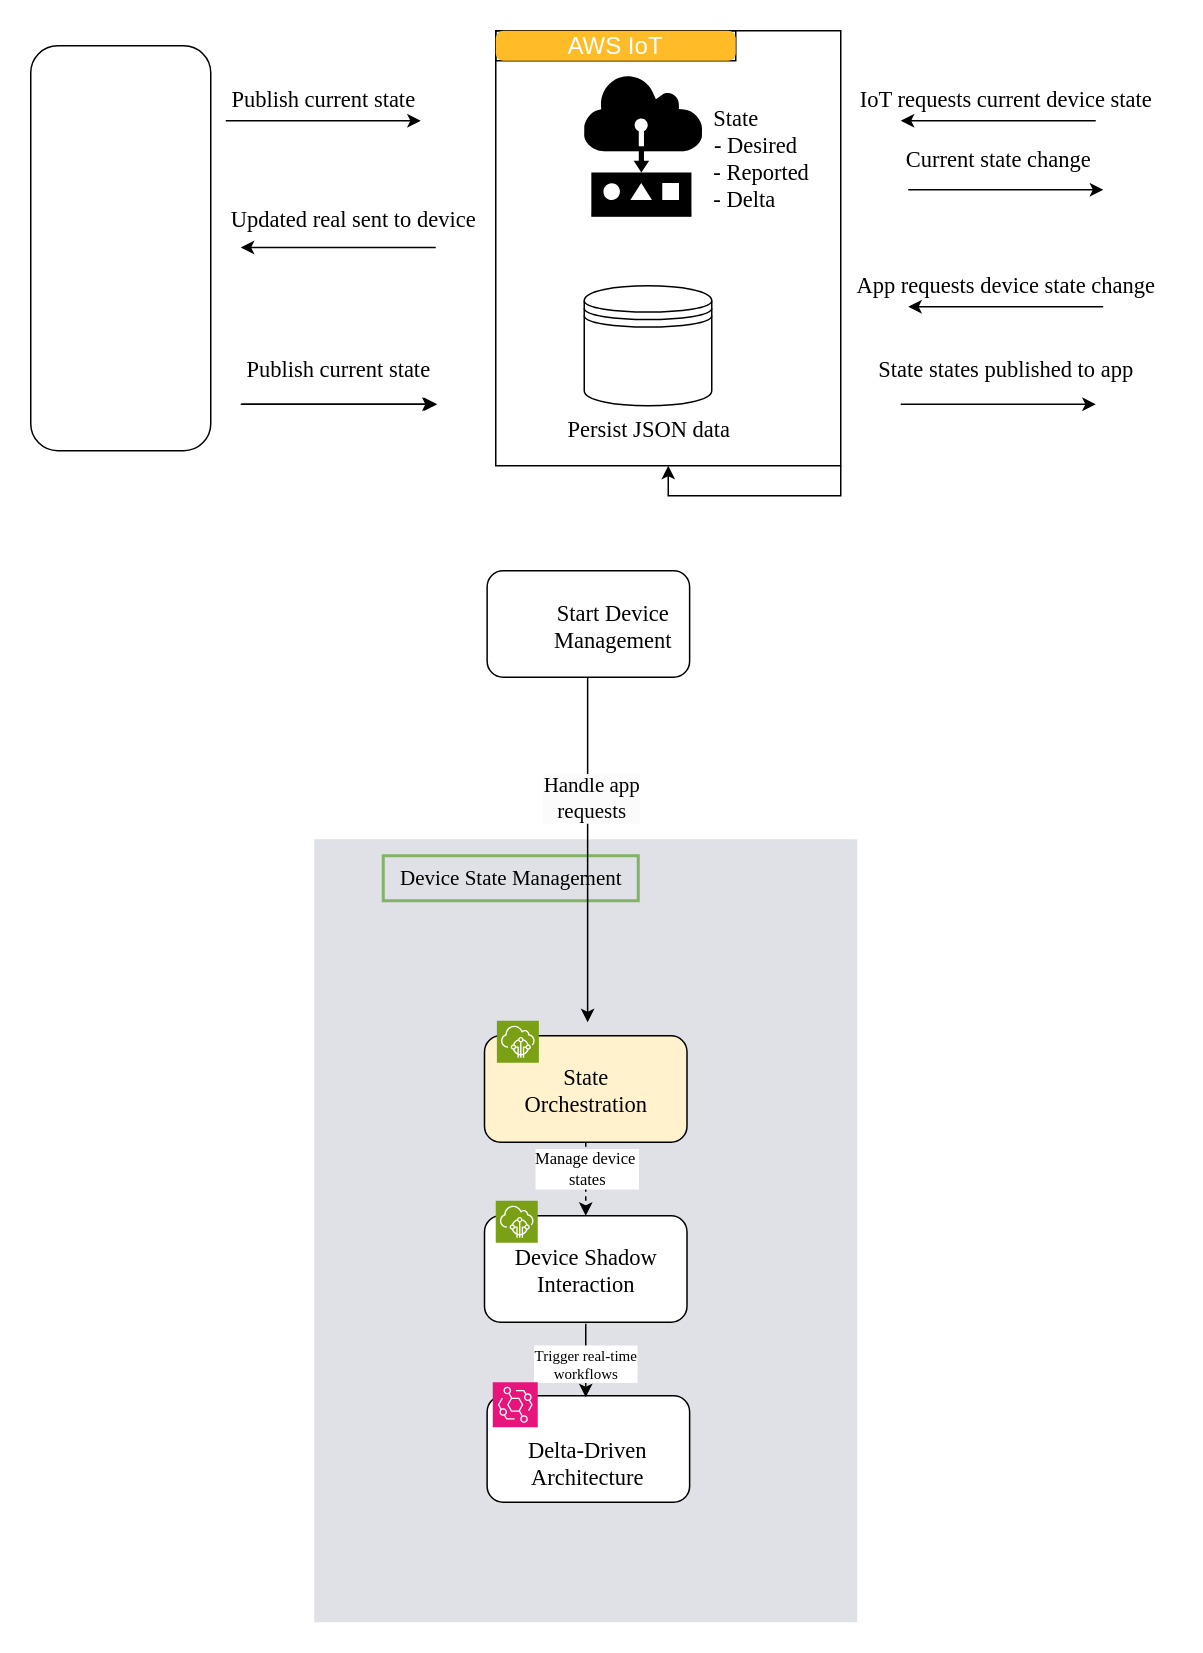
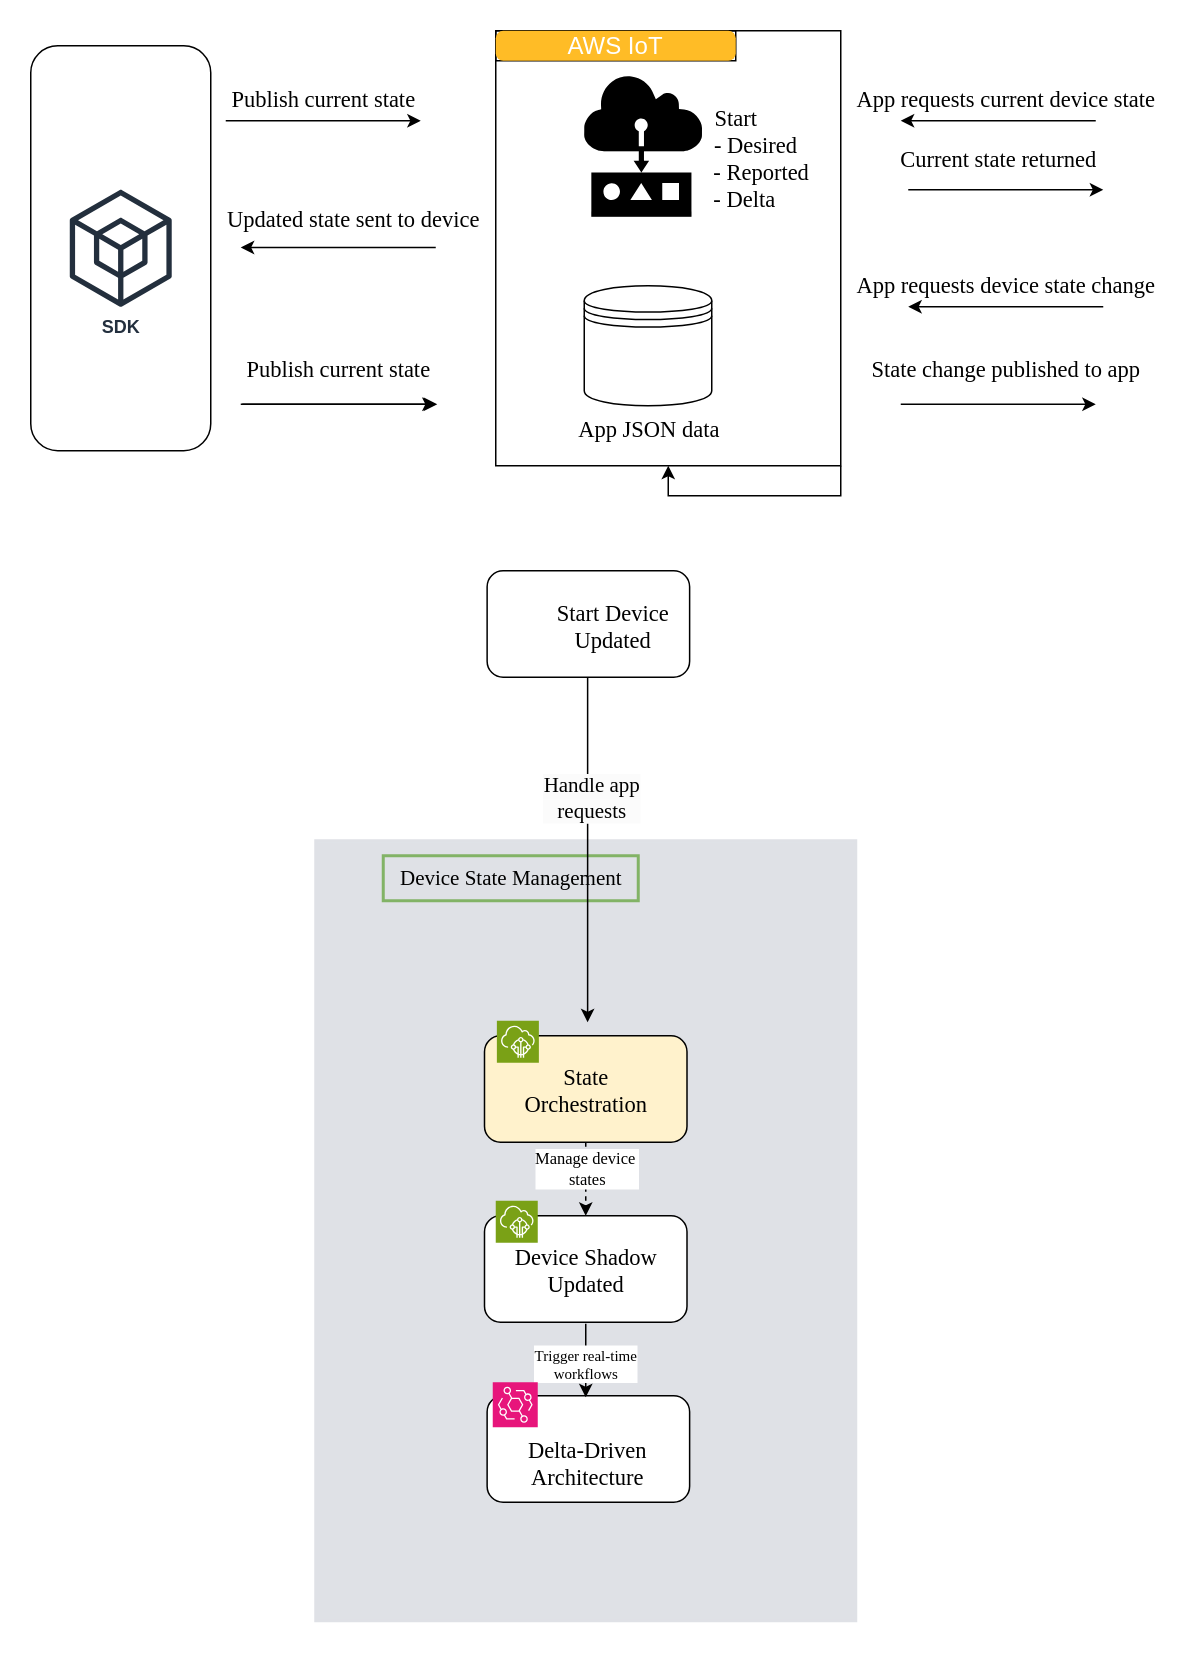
node "IoT requests current device state": label "IoT requests current device state" -> "App requests current device state"
node "State - Desired - Reported - Delta": label "State - Desired - Reported - Delta" -> "Start - Desired - Reported - Delta"
node "Current state change": label "Current state change" -> "Current state returned"
node "Updated real sent to device": label "Updated real sent to device" -> "Updated state sent to device"
node "SDK": added
node "State states published to app": label "State states published to app" -> "State change published to app"
node "Persist JSON data": label "Persist JSON data" -> "App JSON data"
node "Start Device Management": label "Start Device Management" -> "Start Device Updated"
node "Device Shadow Interaction": label "Device Shadow Interaction" -> "Device Shadow Updated"
